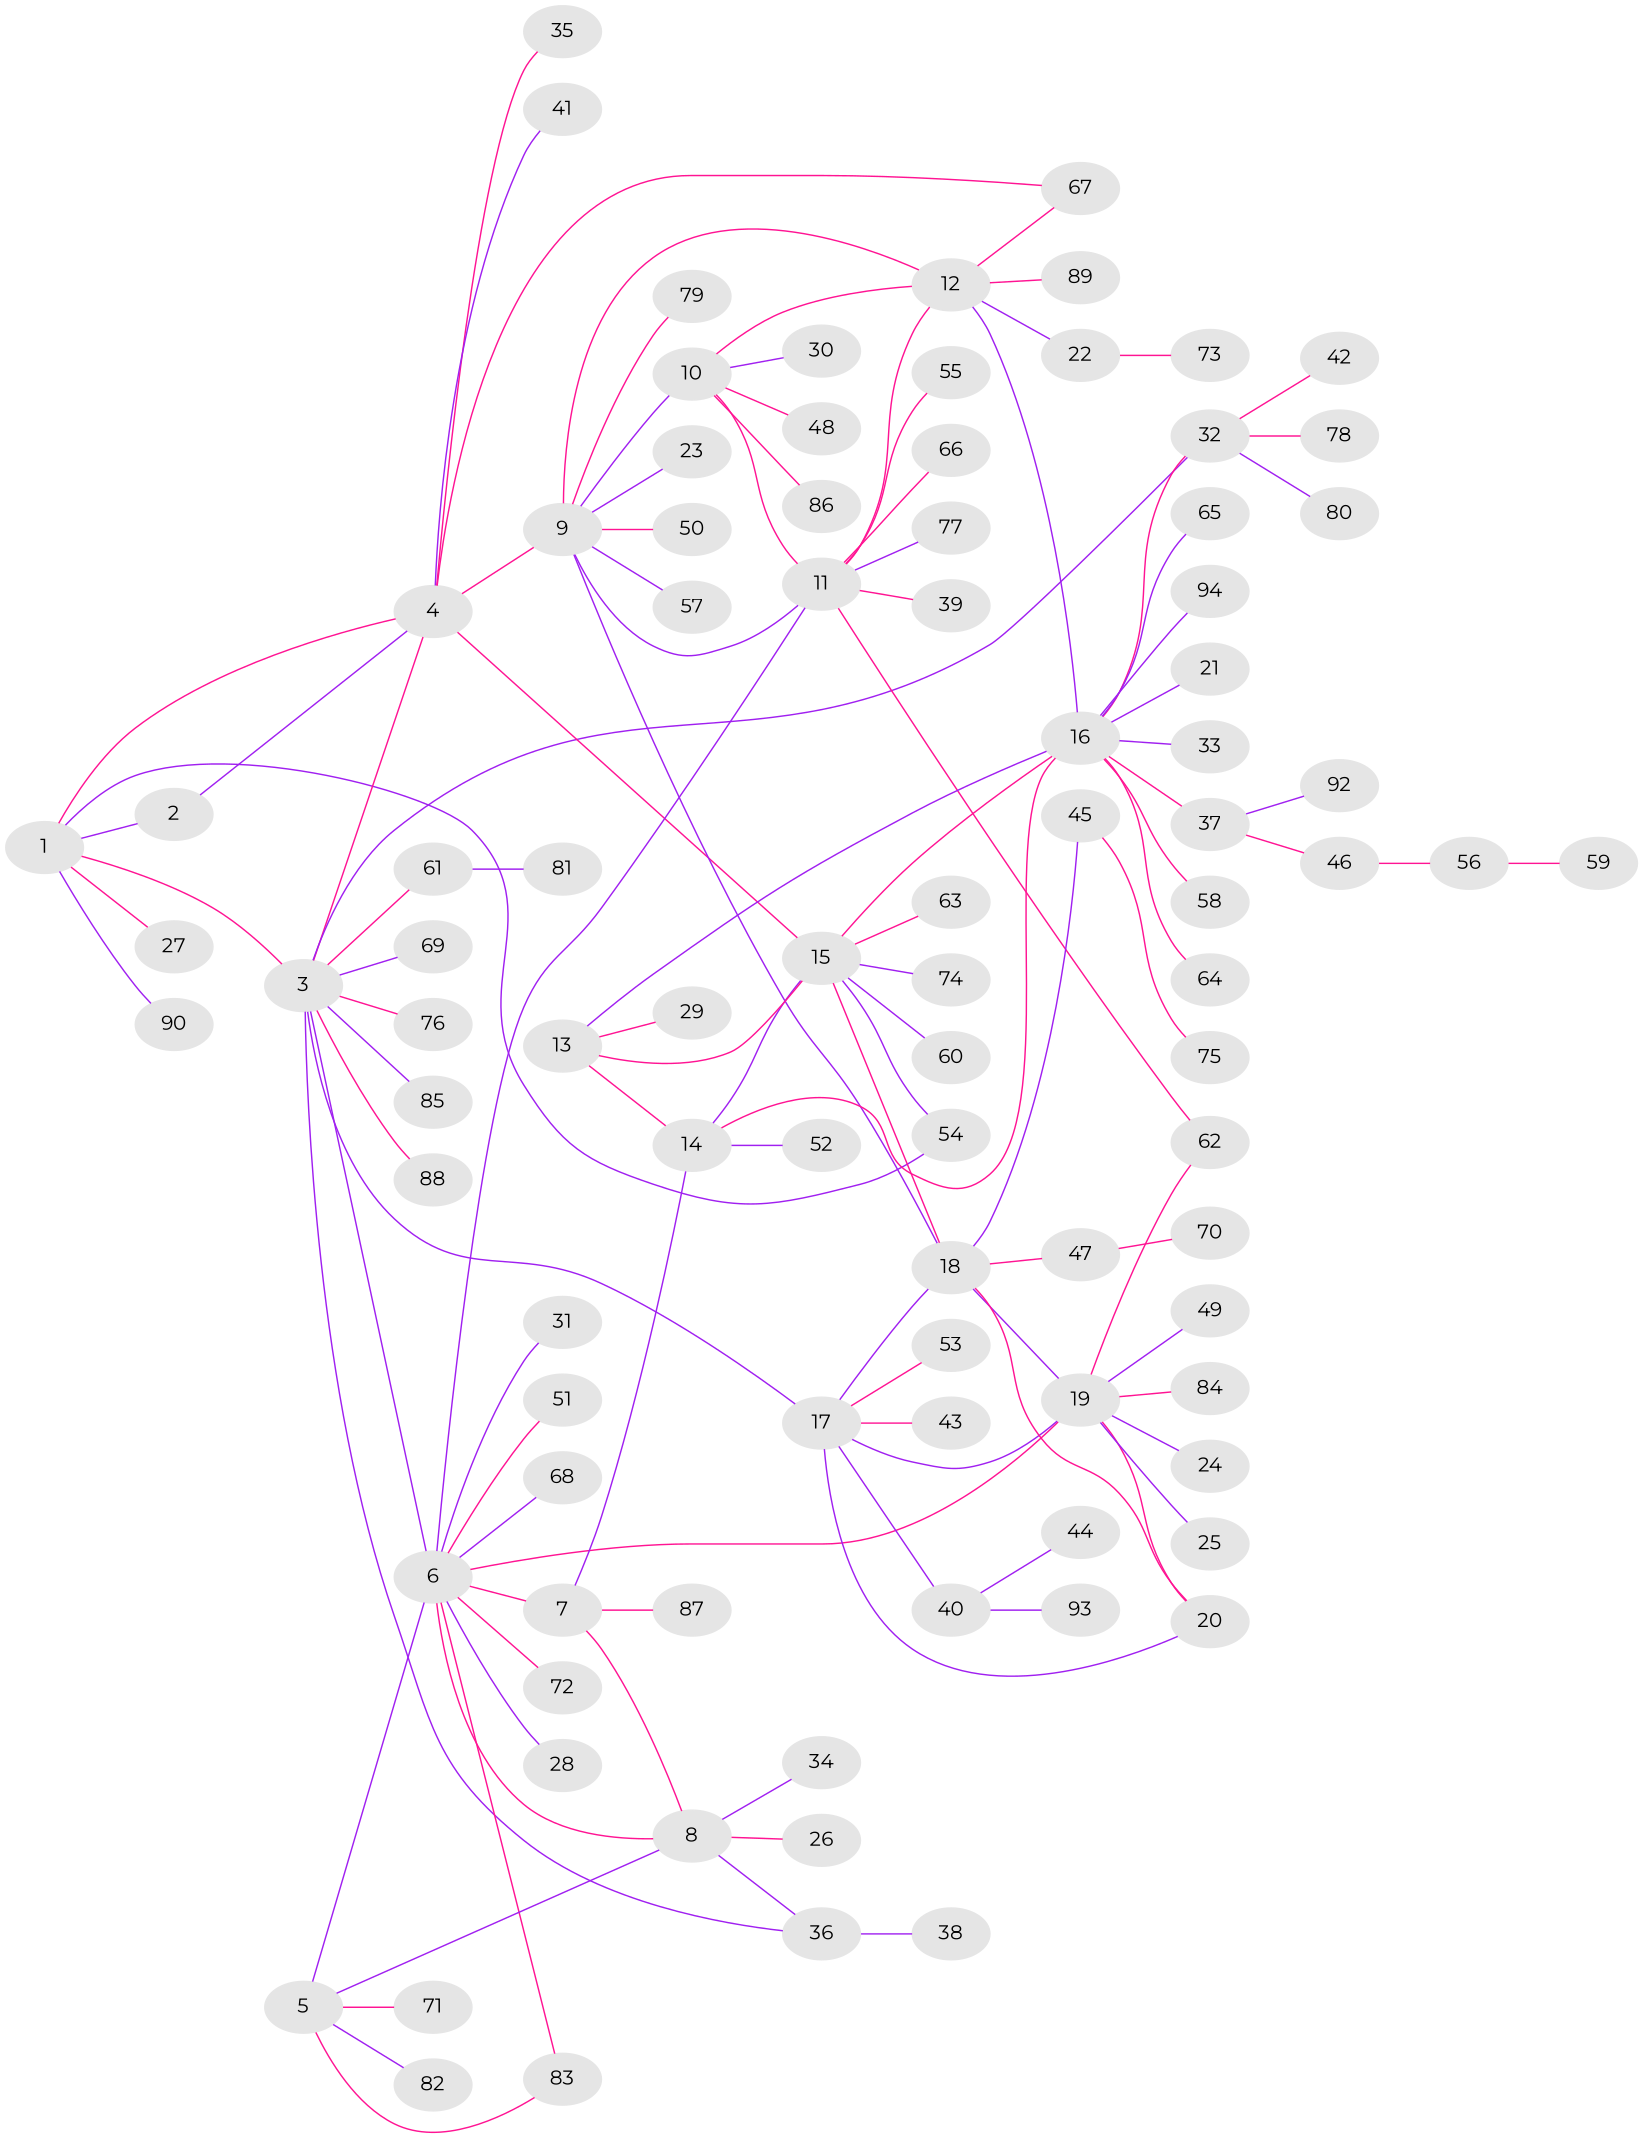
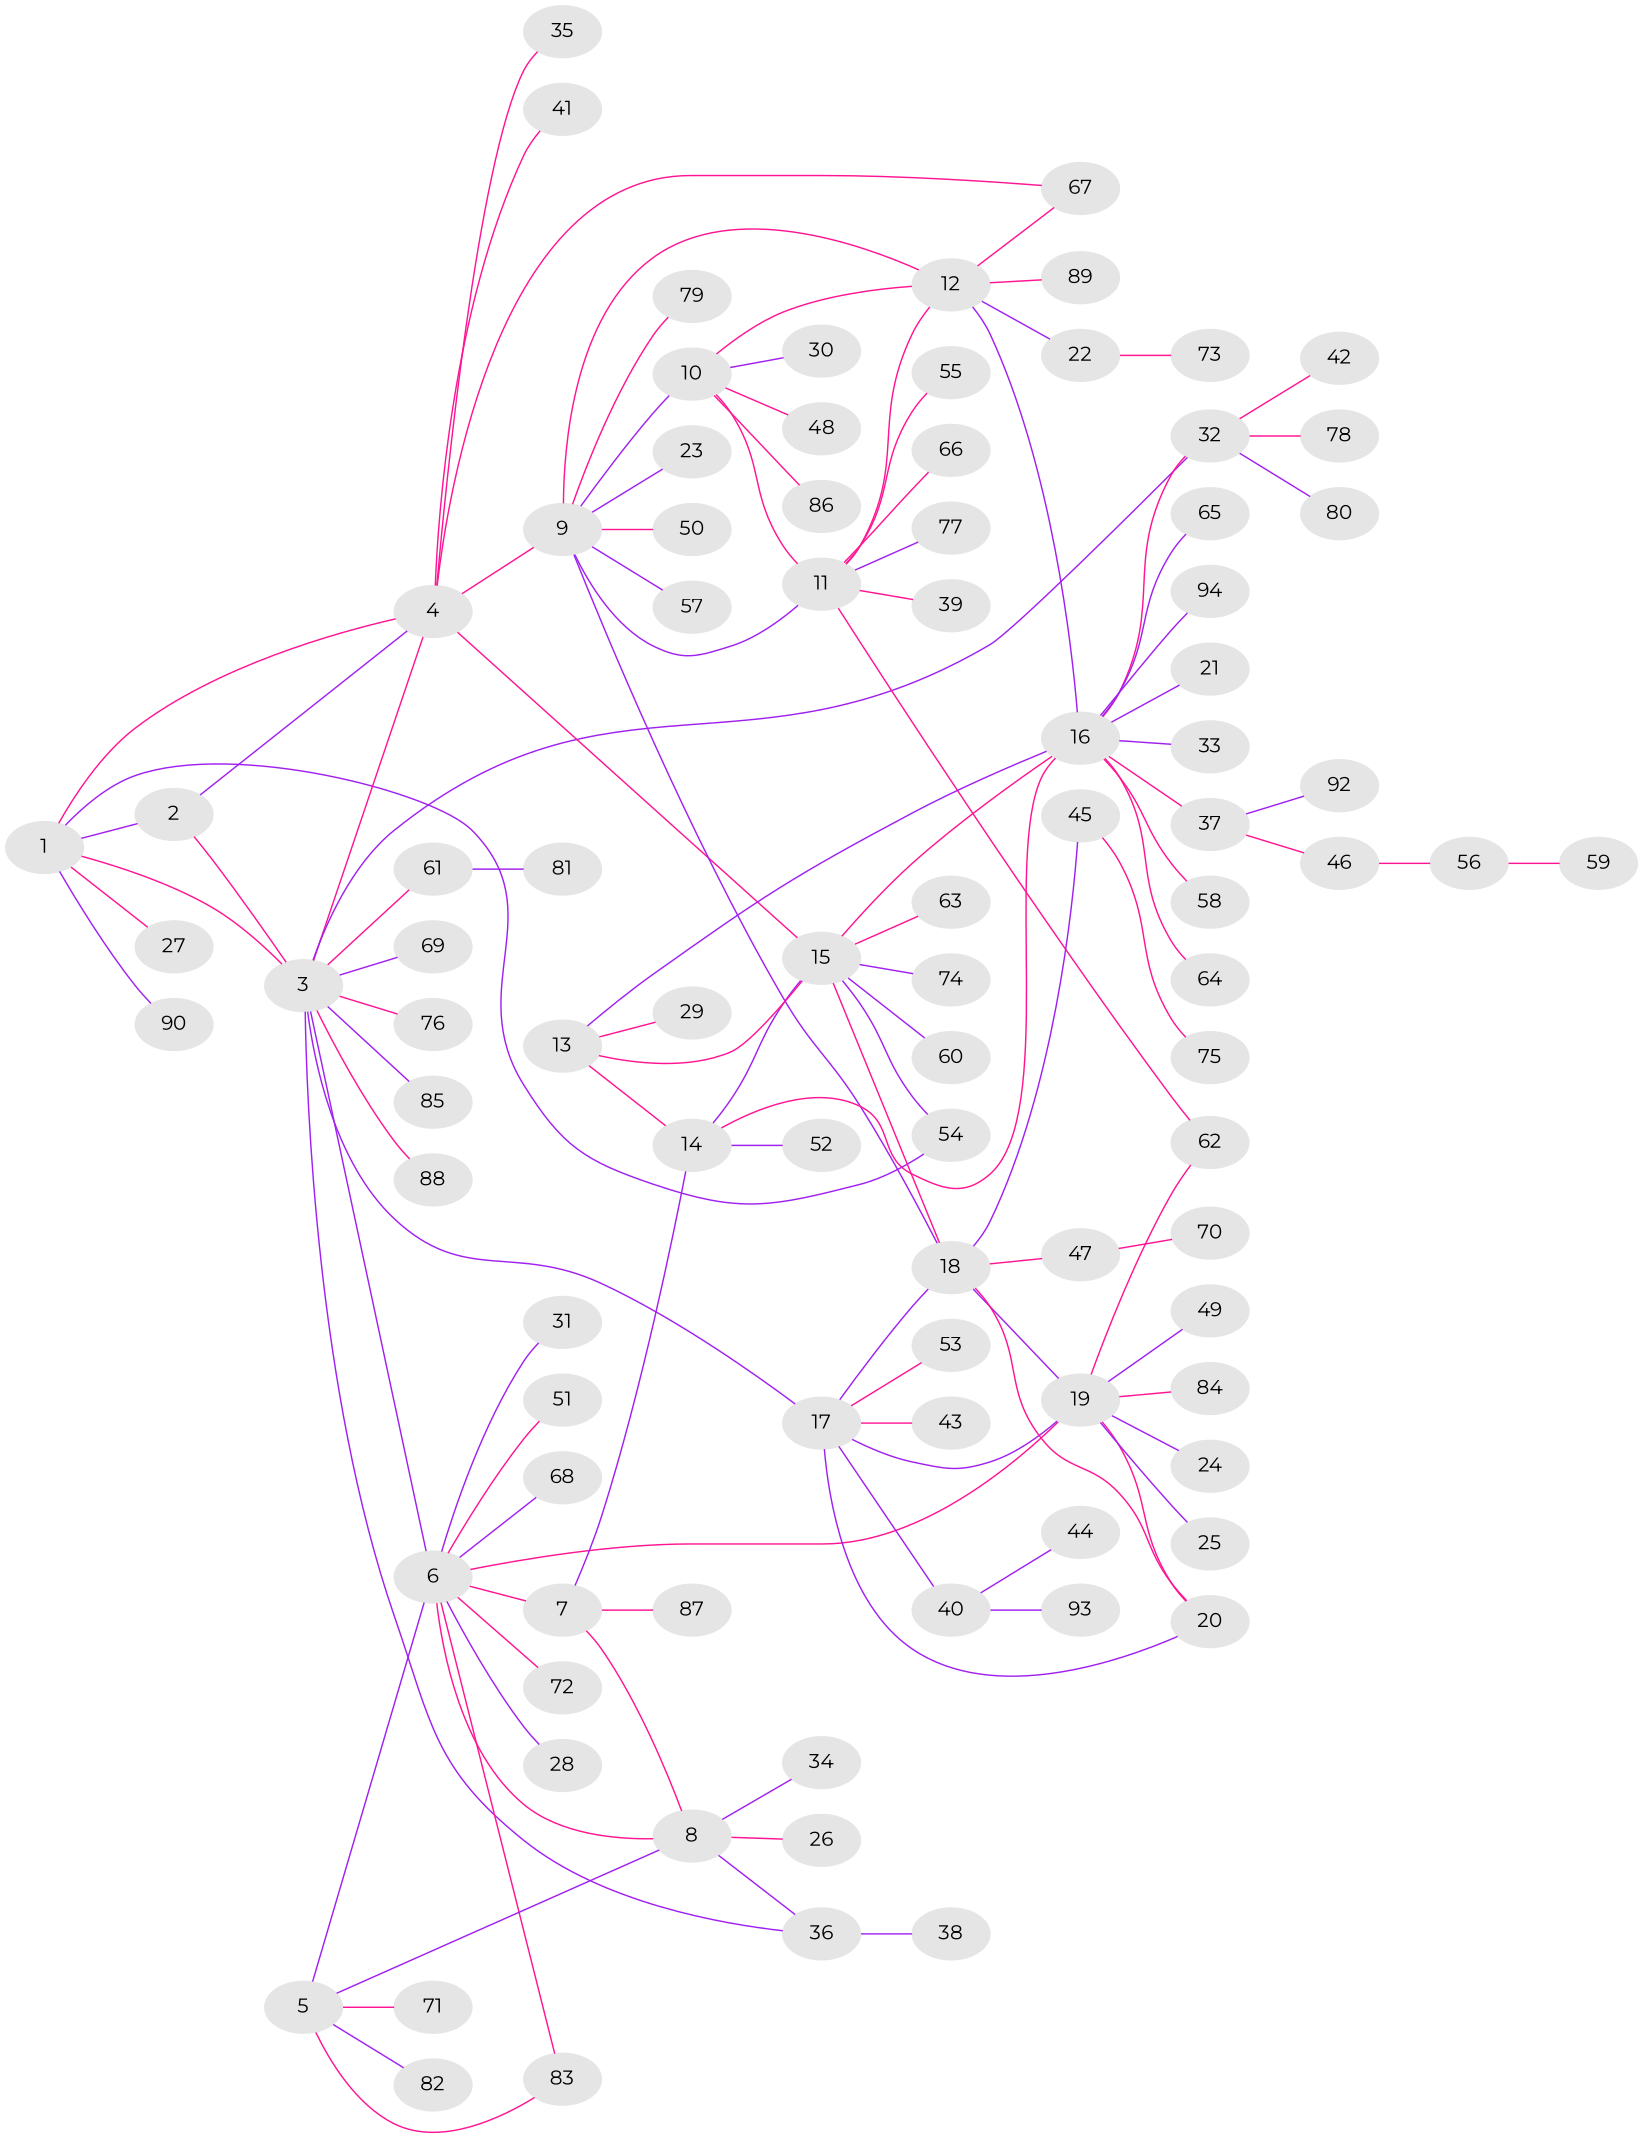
edge "41" -- "4": color purple -> deeppink
edge "2" -- "3": added
edge "11" -- "6": removed
